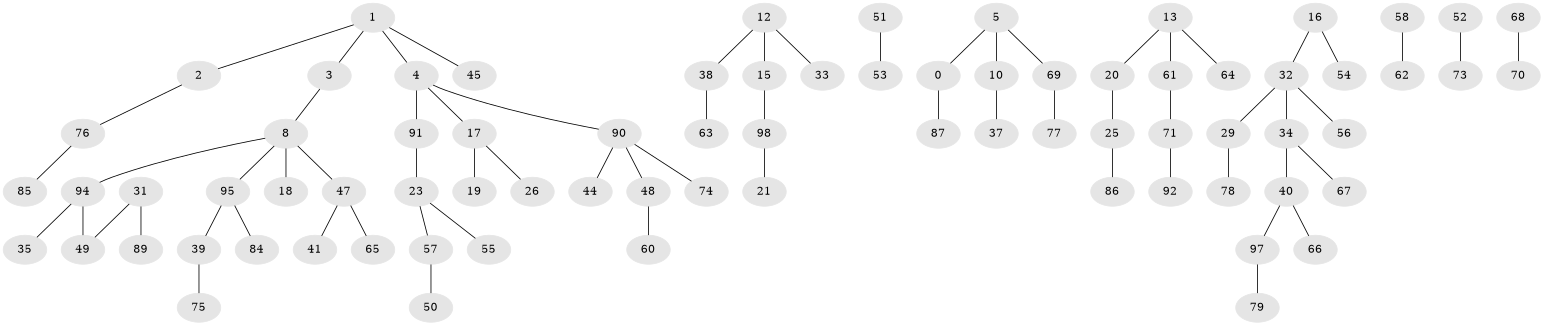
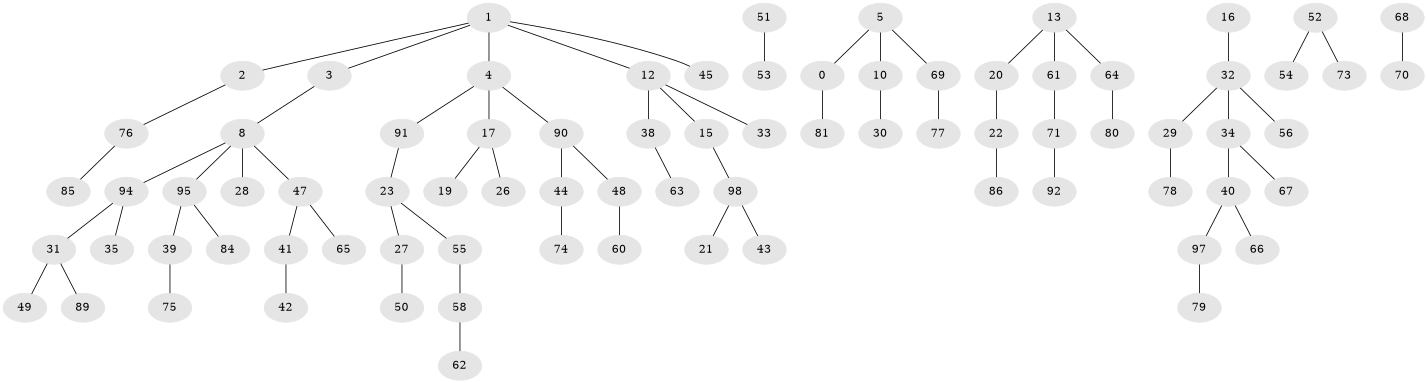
edge "1" -- "12": added
edge "16" -- "54": now "52" -- "54"
node "87": label "87" -> "81"
node "37": label "37" -> "30"
node "25": label "25" -> "22"
node "80": added
edge "90" -- "74": now "44" -- "74"
node "18": label "18" -> "28"
edge "94" -- "49": now "94" -- "31"
node "57": label "57" -> "27"
node "43": added
edge "55" -- "58": added
node "42": added
